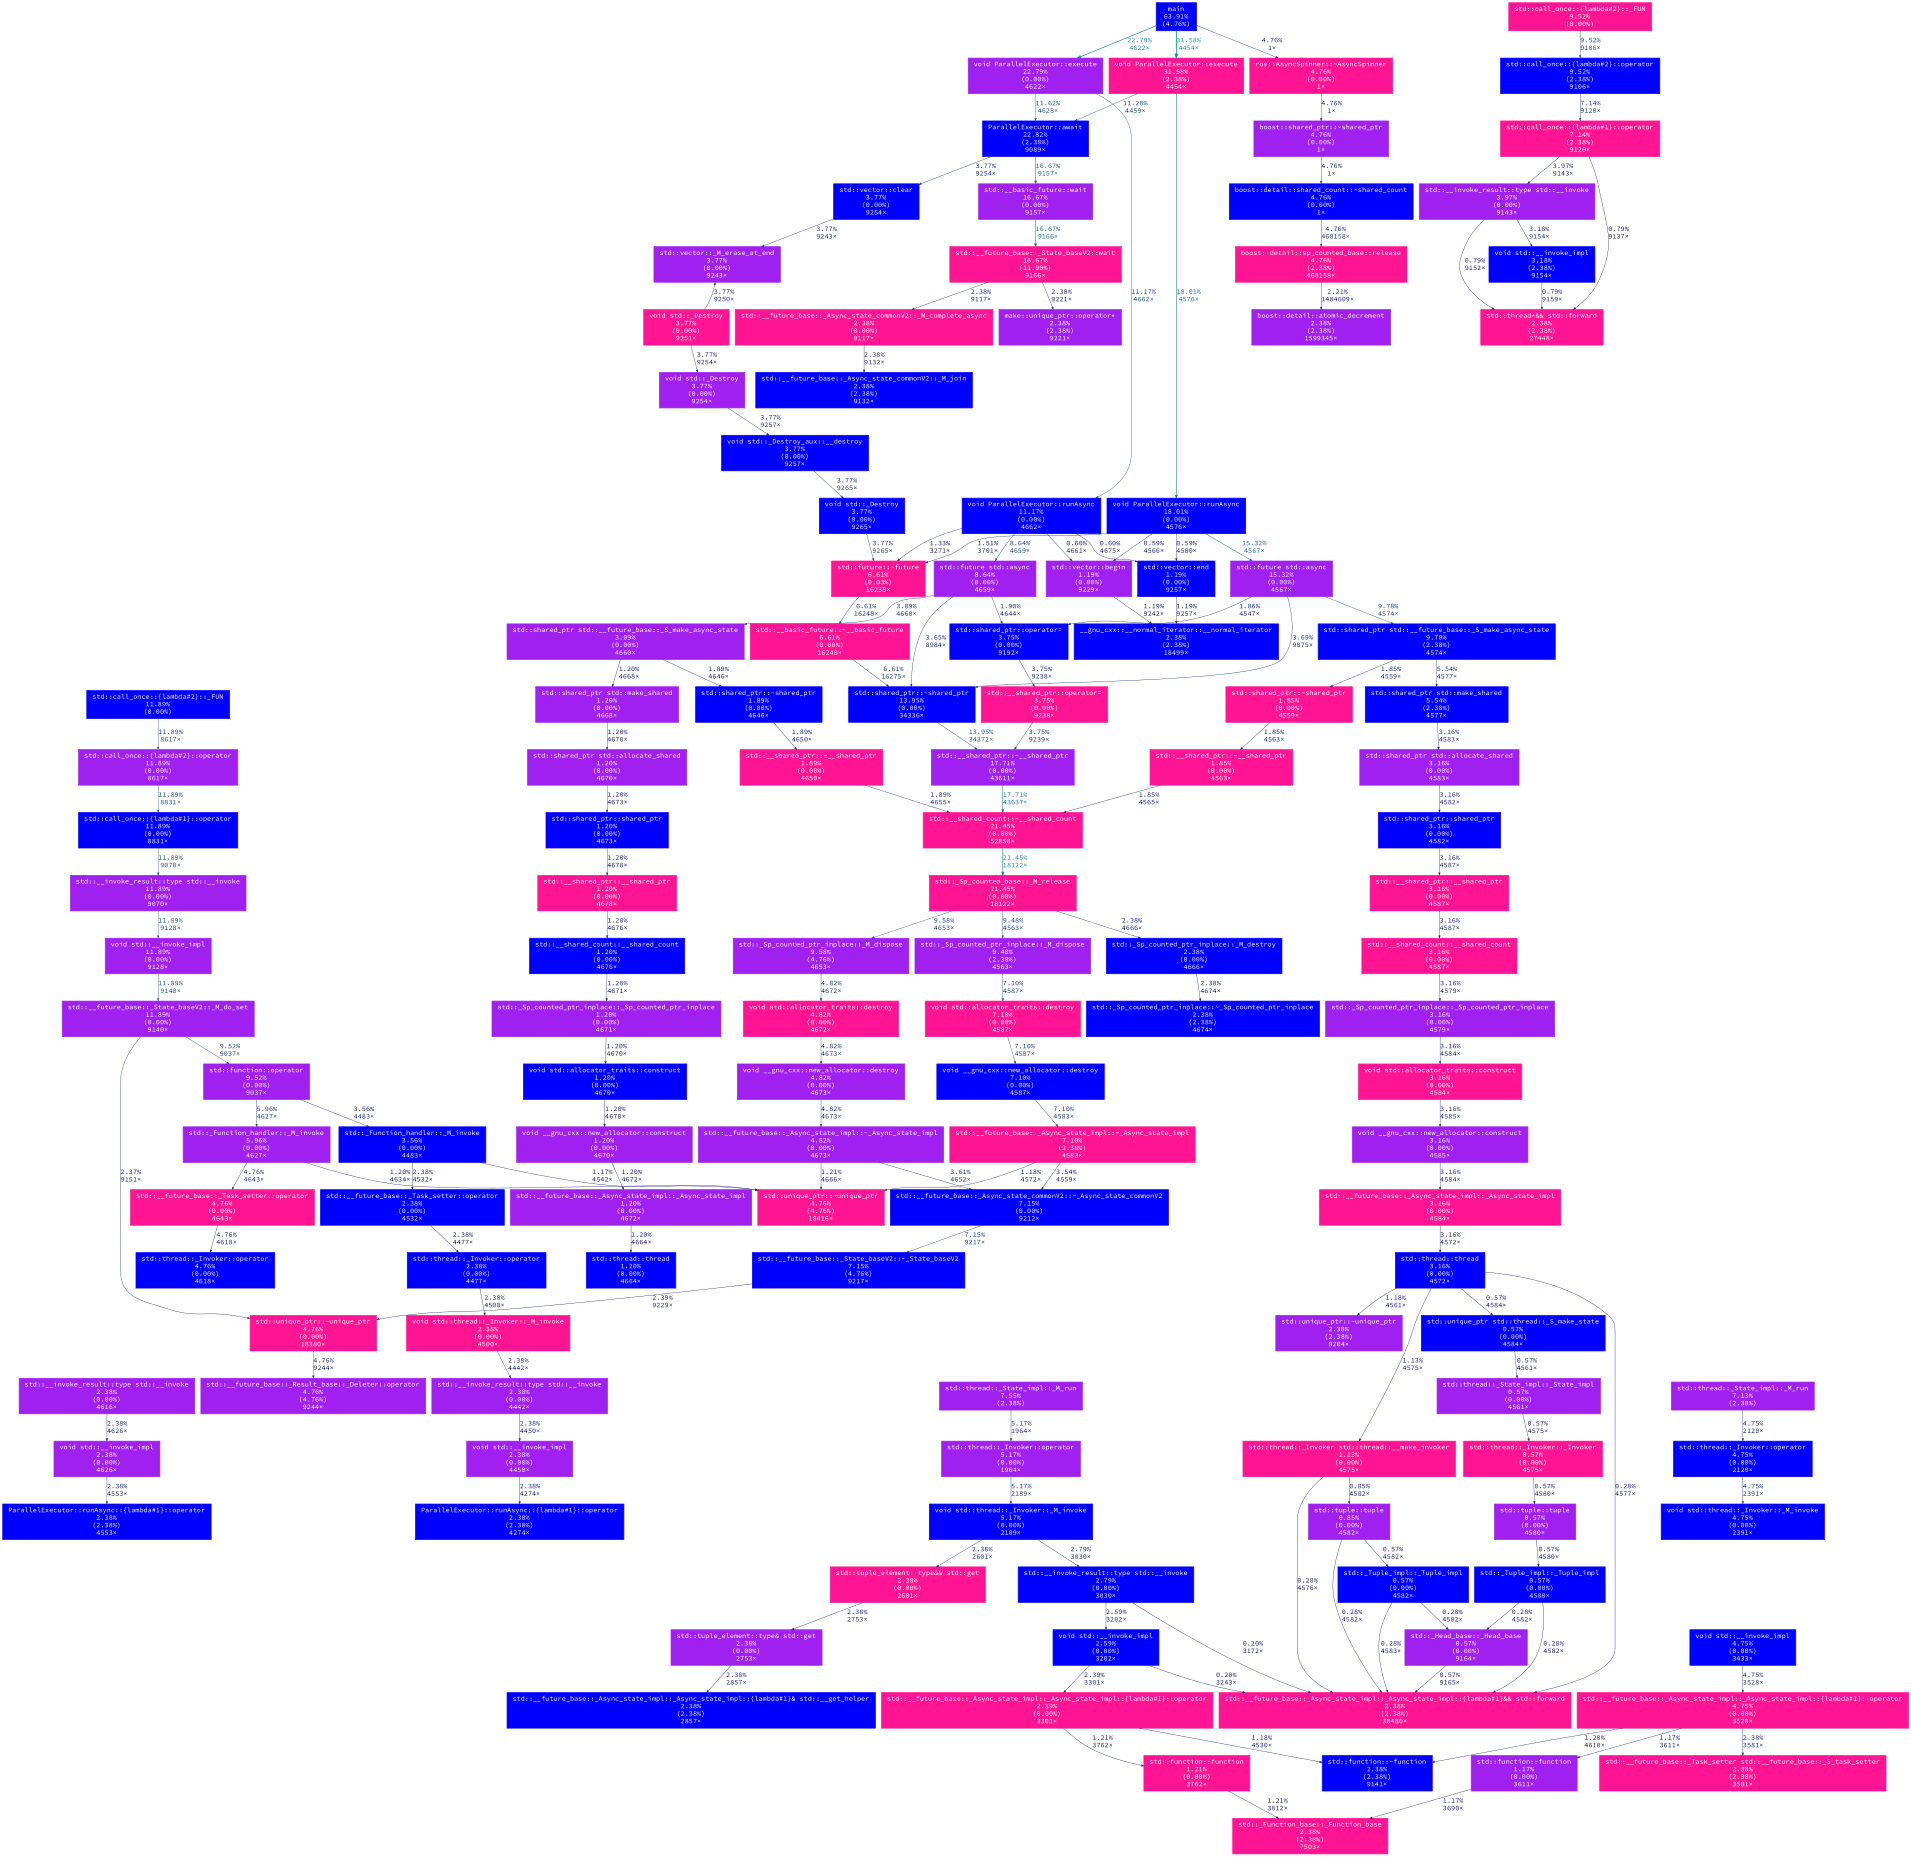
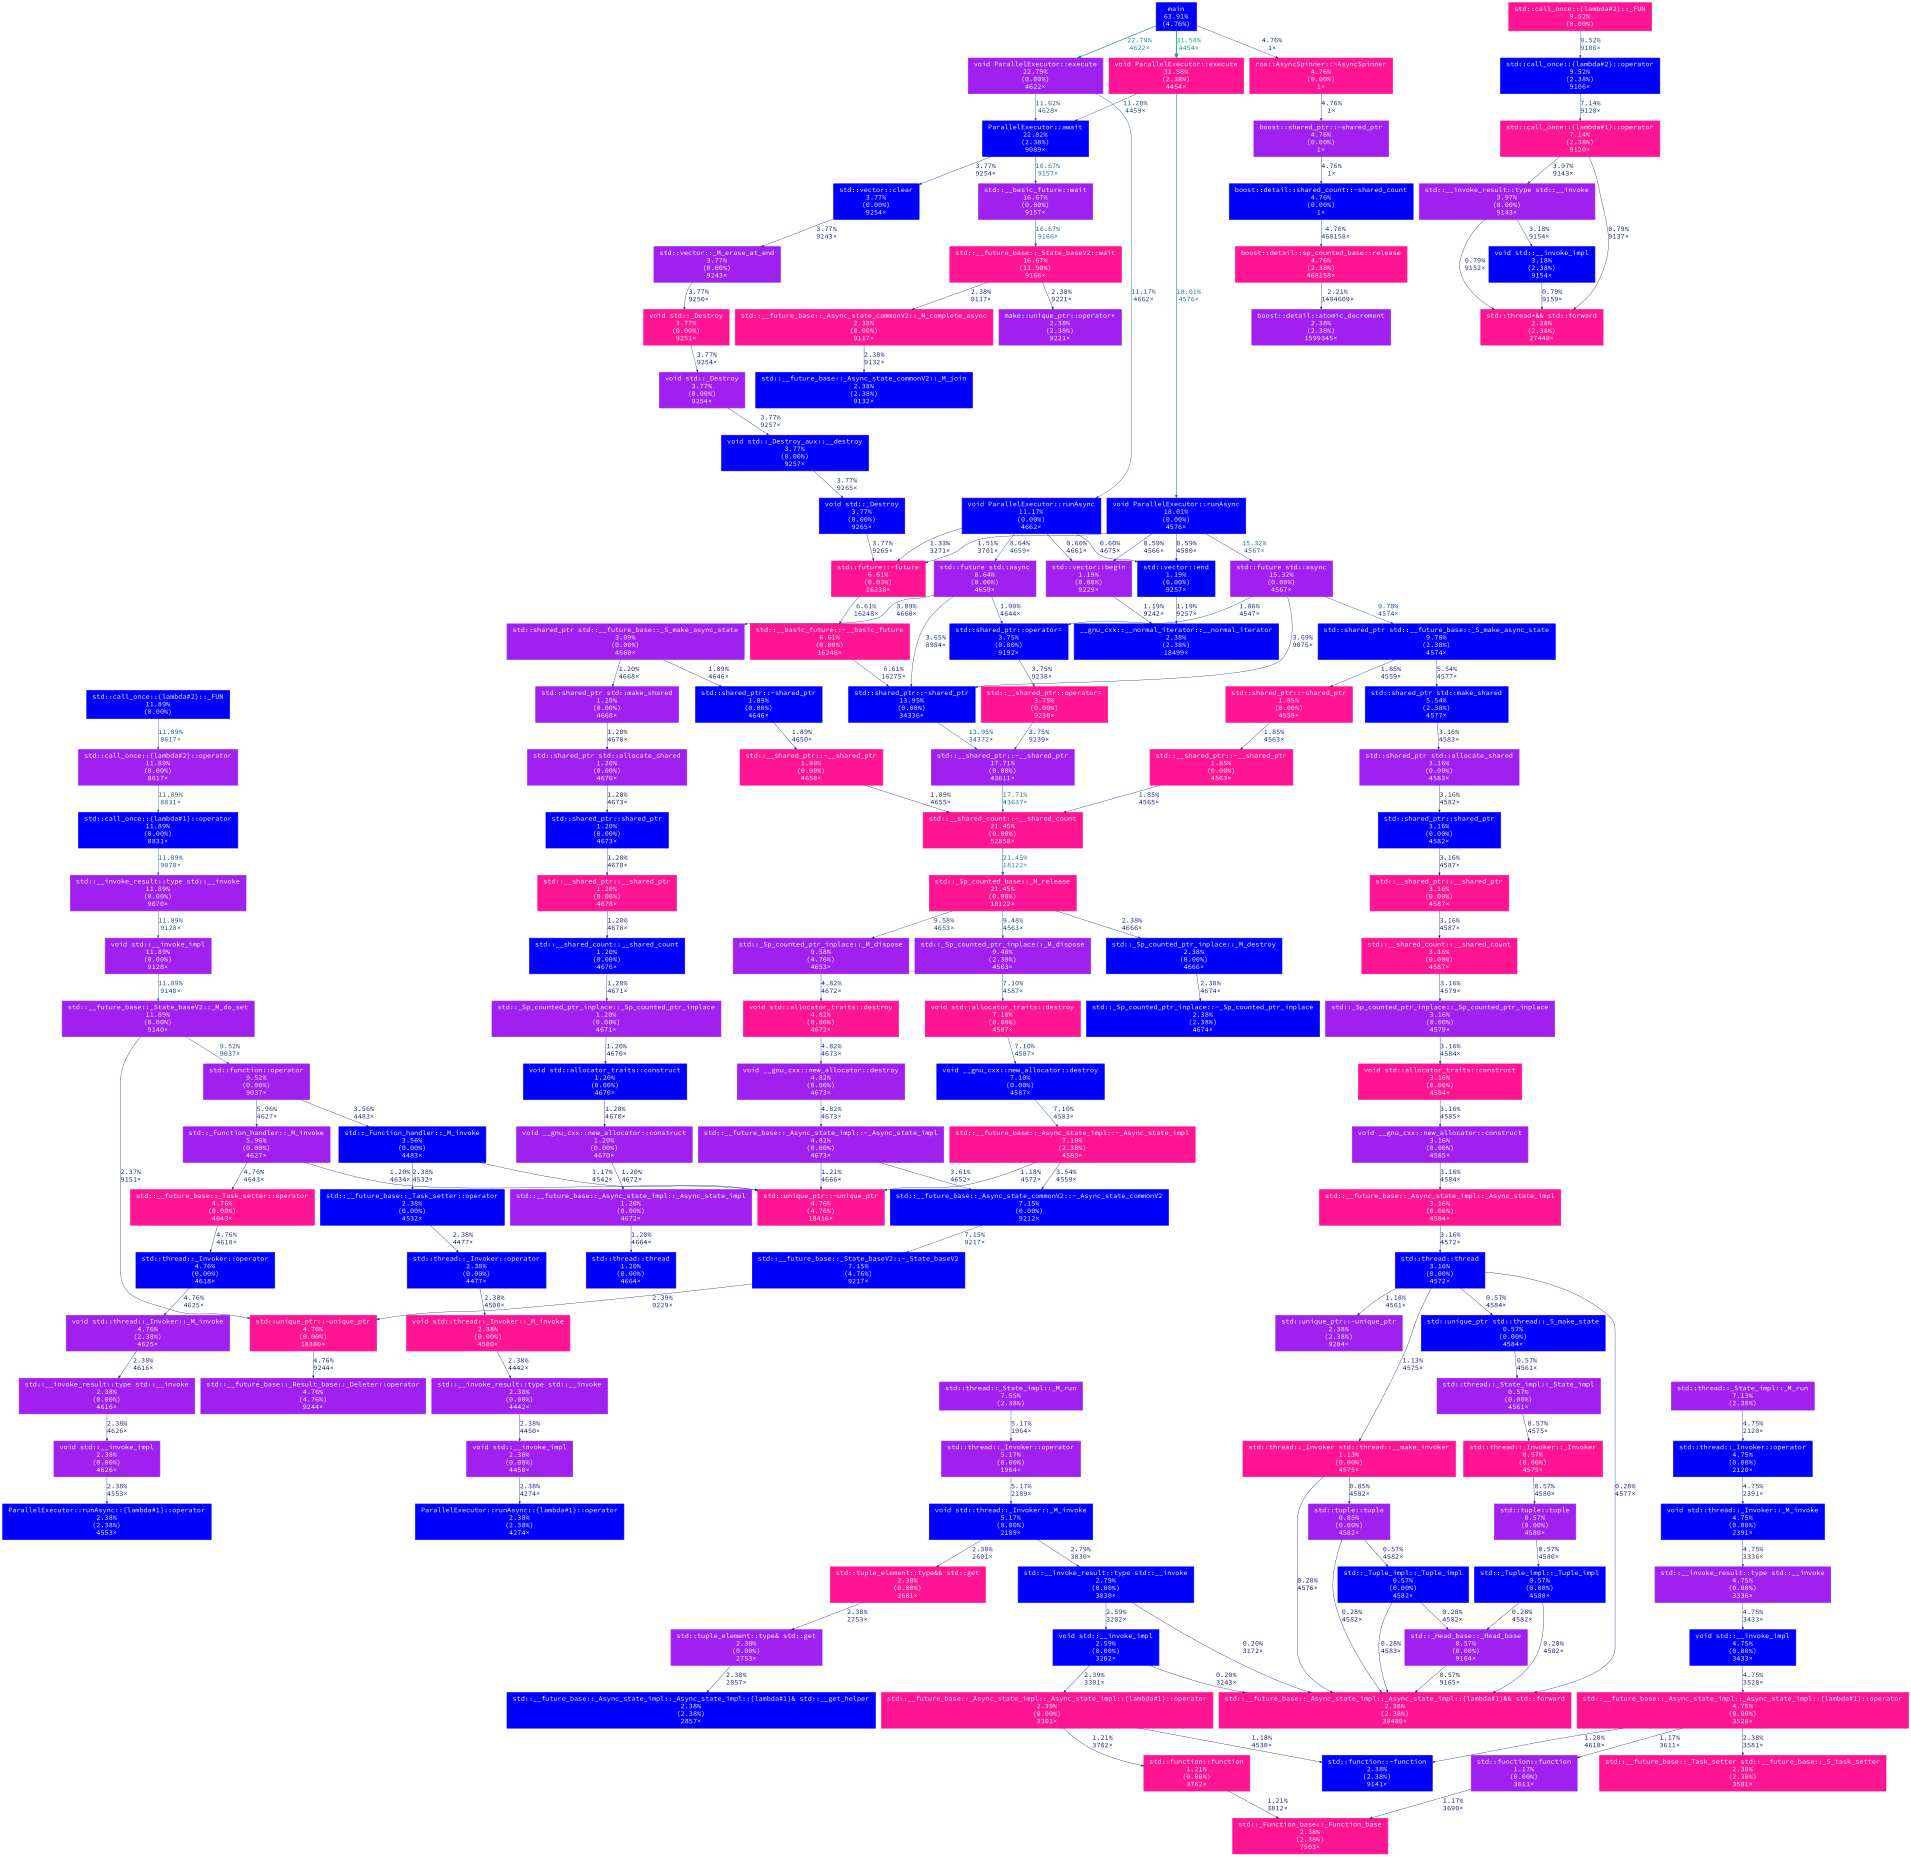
edge "void std::_Destroy 3.77% (0.00%) 9251×" -> "std::vector::_M_erase_at_end 3.77% (0.00%) 9243×": reversed
node "void std::thread::_Invoker::_M_invoke 4.76% (2.38%) 4625×": added
node "std::__invoke_result::type std::__invoke 4.75% (0.00%) 3336×": added
